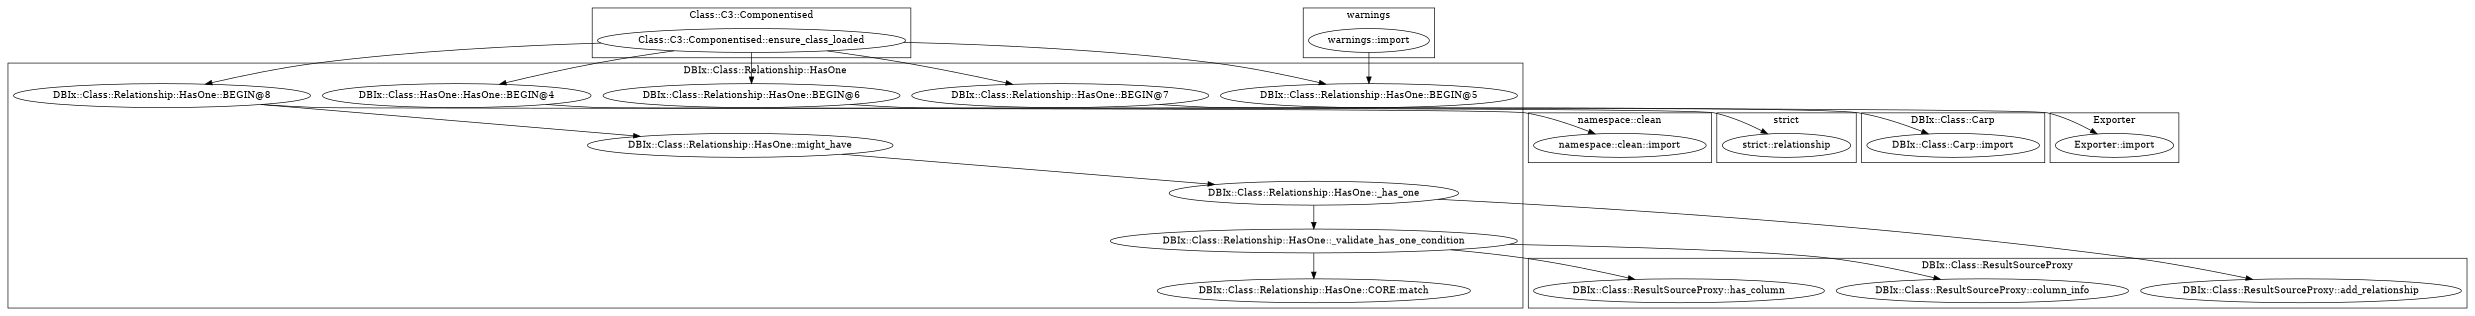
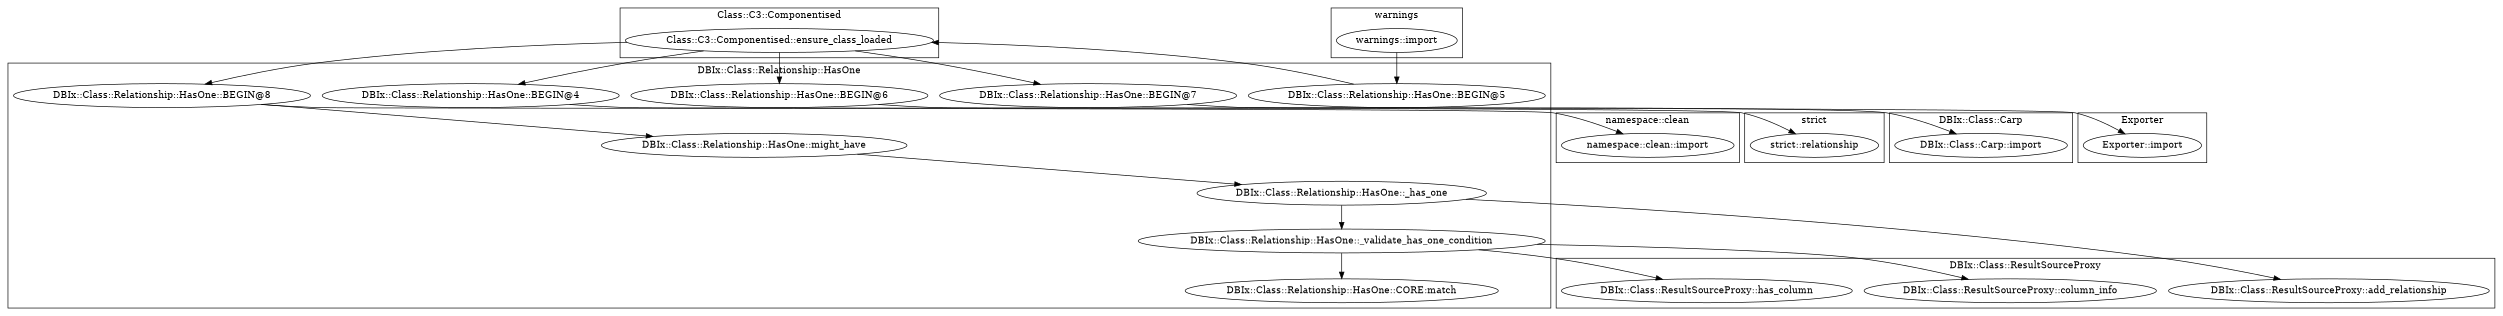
edge "Class::C3::Componentised::ensure_class_loaded" -> "DBIx::Class::Relationship::HasOne::BEGIN@5": reversed
node "DBIx::Class::HasOne::HasOne::BEGIN@4": label "DBIx::Class::HasOne::HasOne::BEGIN@4" -> "DBIx::Class::Relationship::HasOne::BEGIN@4"
